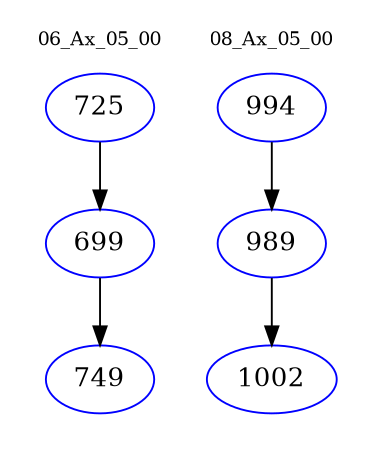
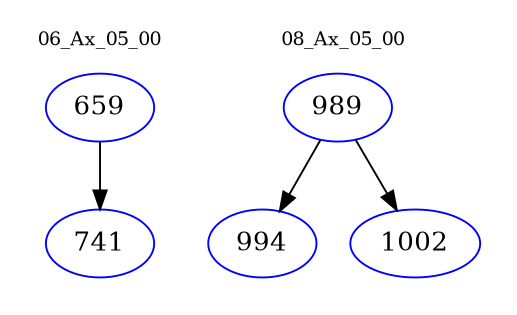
node "725": removed
edge "994" -> "989": reversed
node "699": label "699" -> "659"
node "749": label "749" -> "741"
